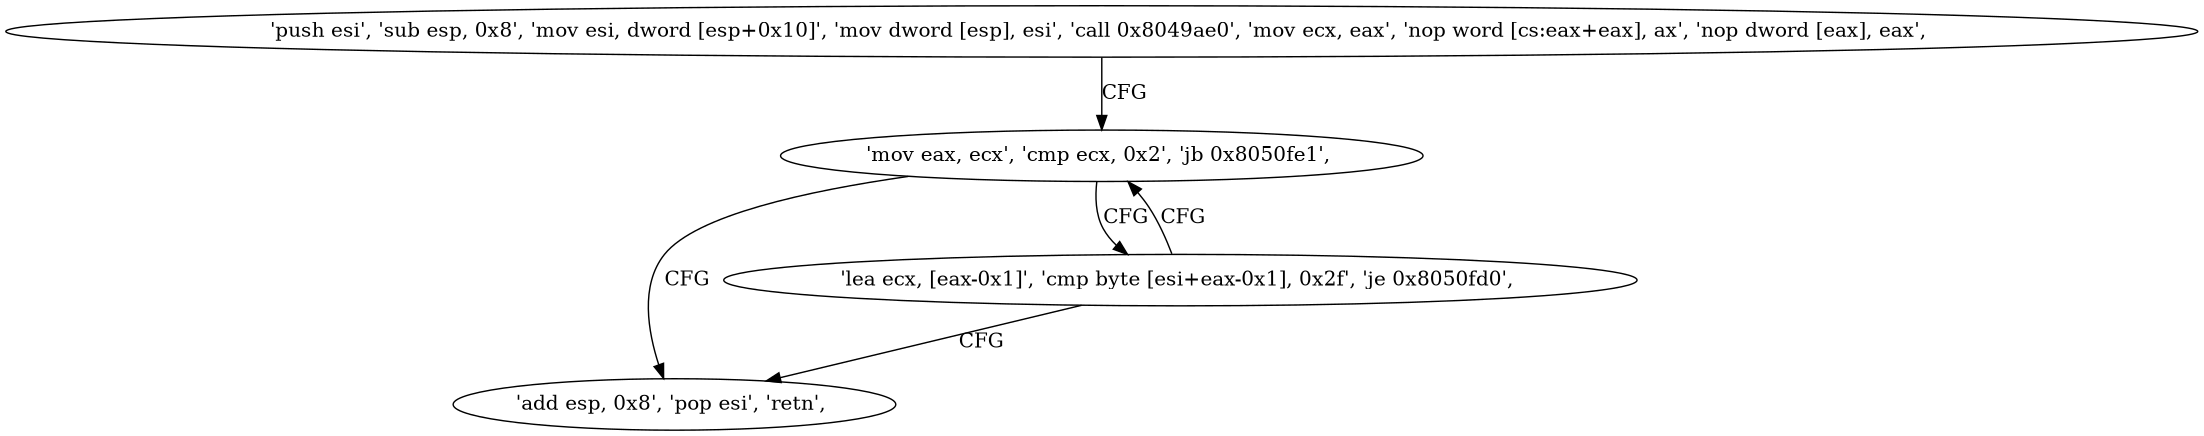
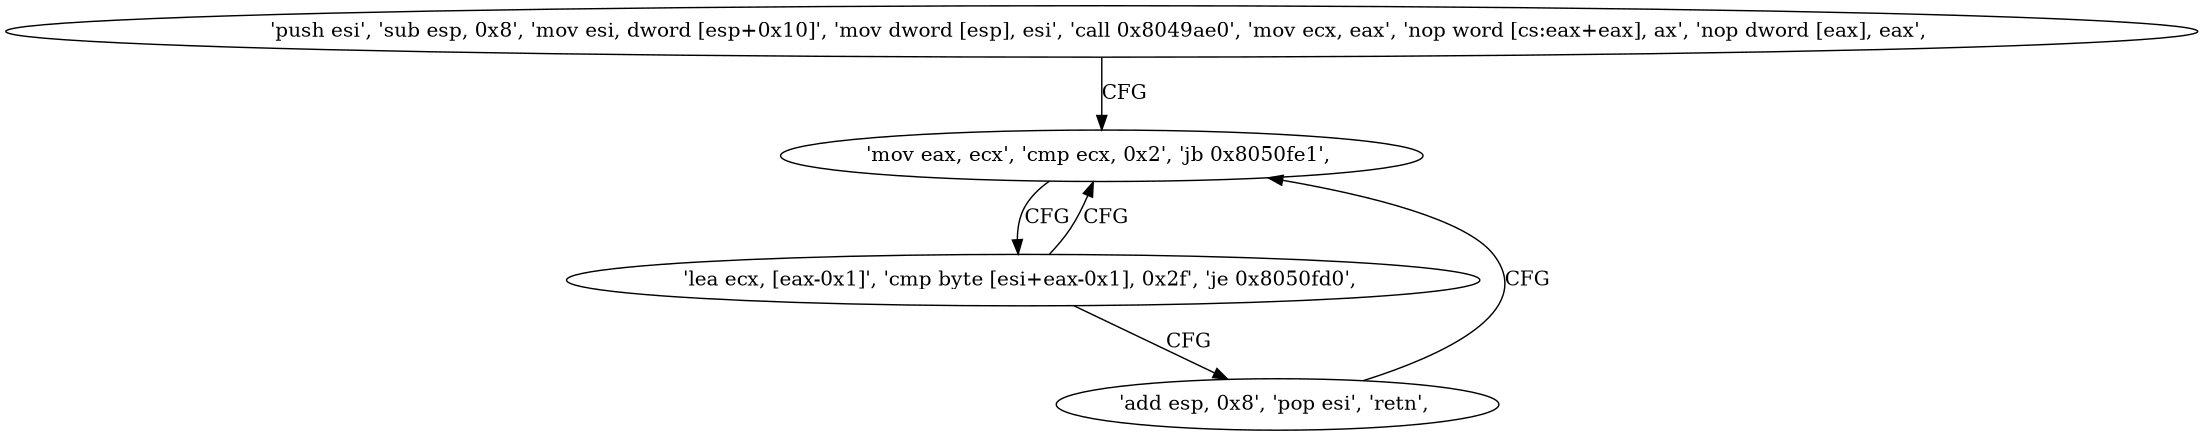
edge "'mov eax, ecx', 'cmp ecx, 0x2', 'jb 0x8050fe1'," -> "'add esp, 0x8', 'pop esi', 'retn',": reversed
